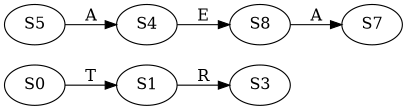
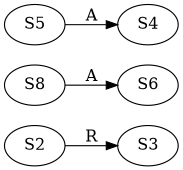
edge "S4" -> "S8": removed, label "E"
node "S7": label "S7" -> "S6"
node "S0": removed
node "S1": label "S1" -> "S2"
